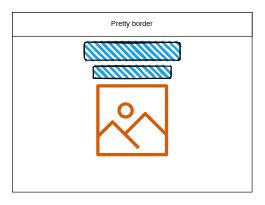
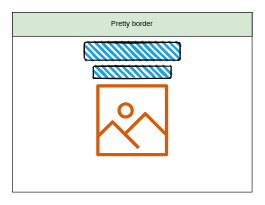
node "Pretty border": fillcolor #ffffff -> #d5e8d4
